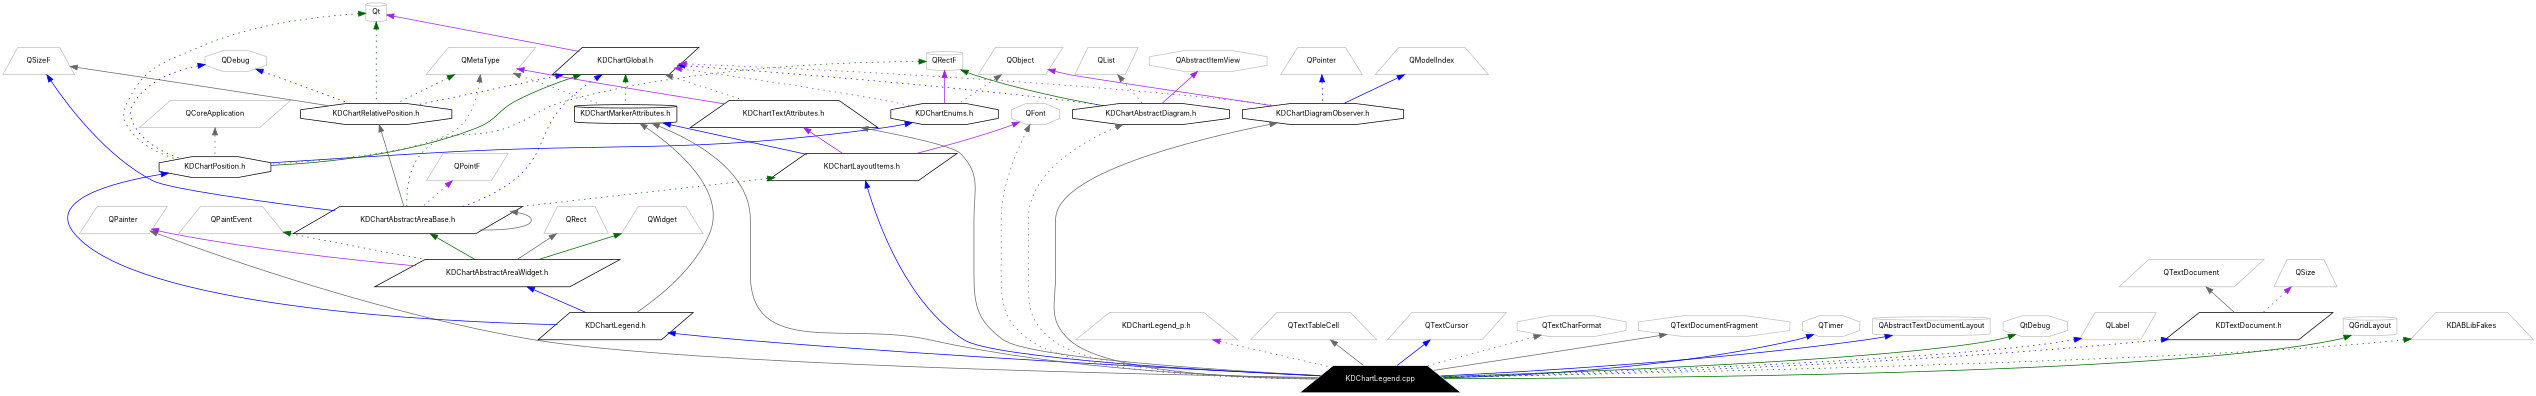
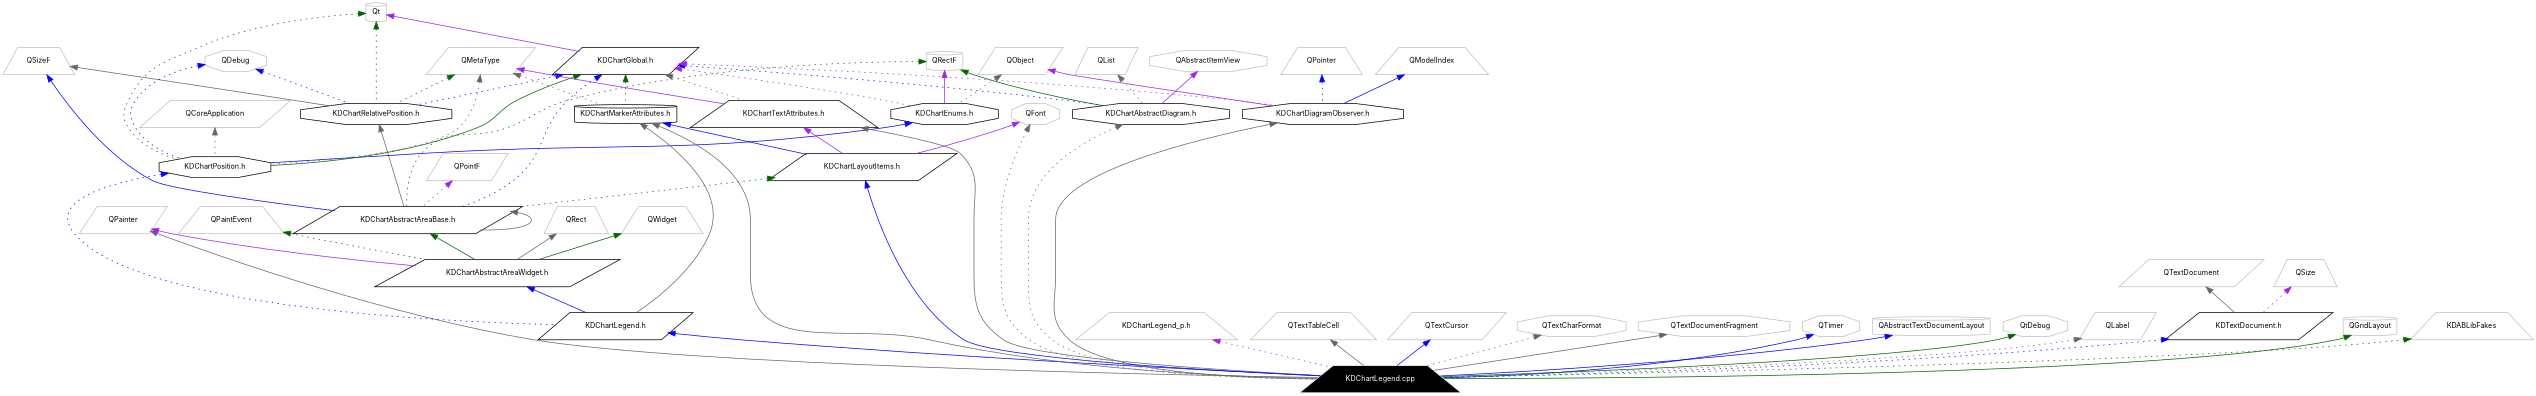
edge "KDChartLegend.h" -> "KDChartPosition.h": style solid -> dotted
edge "KDChartLegend.cpp" -> "QLabel": color blue -> gray40
